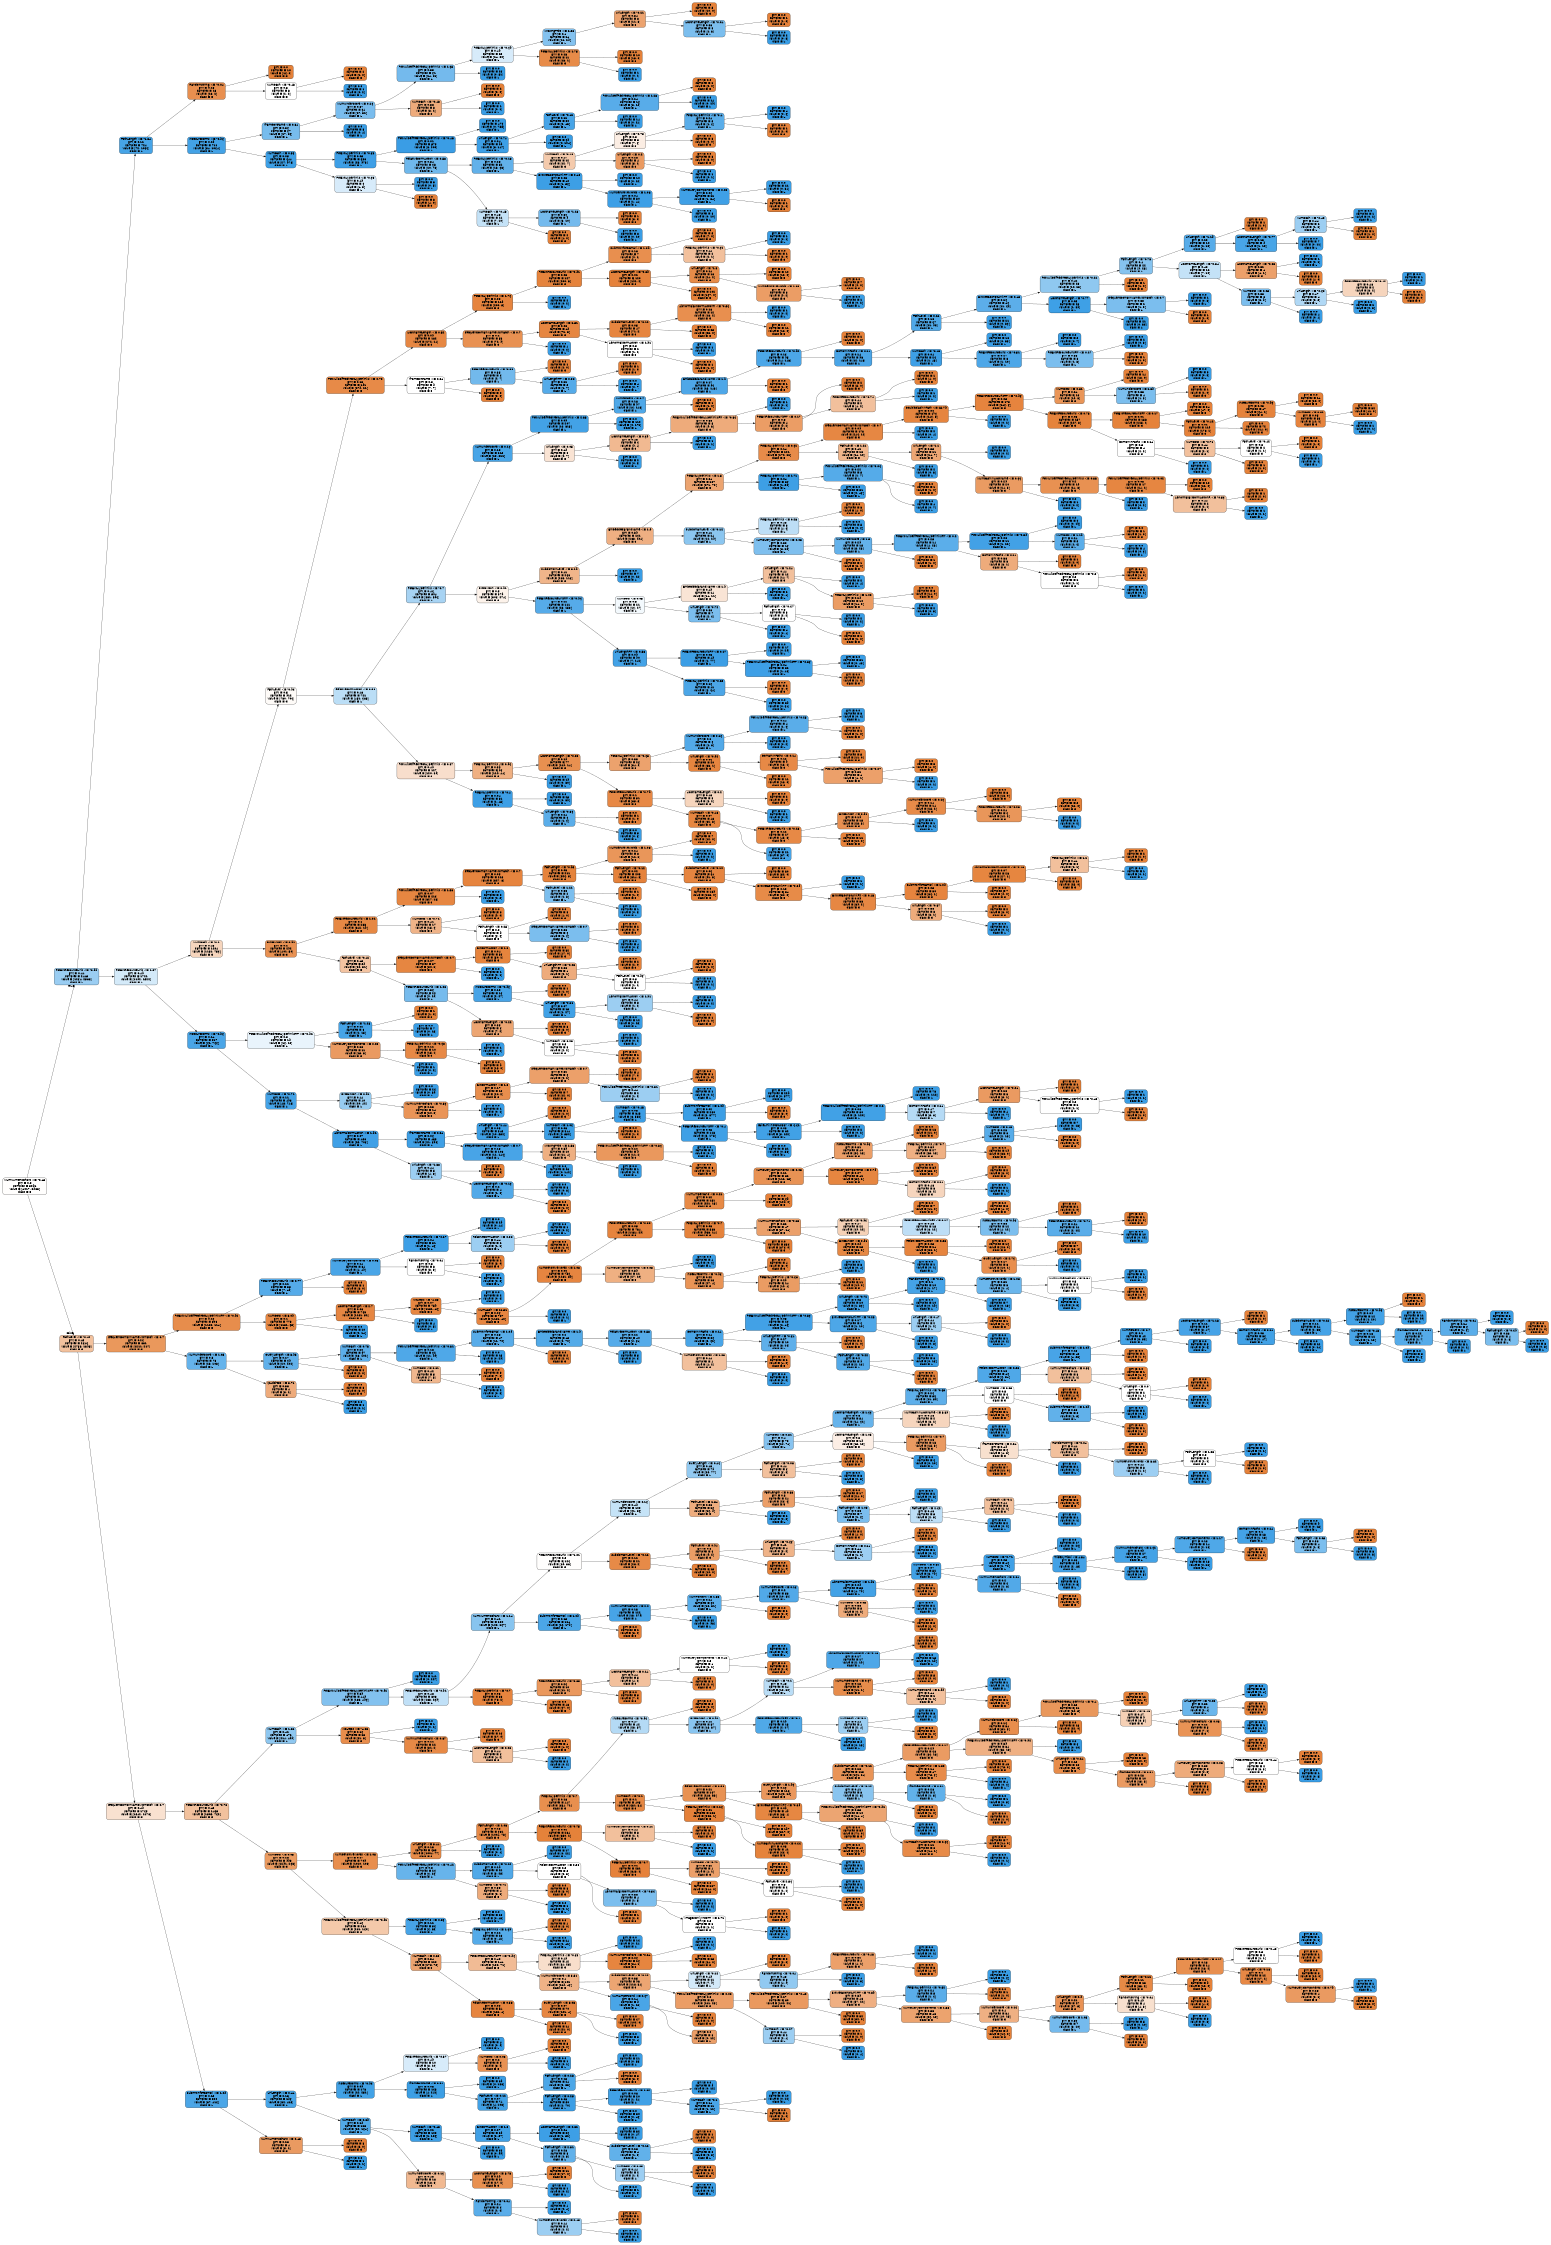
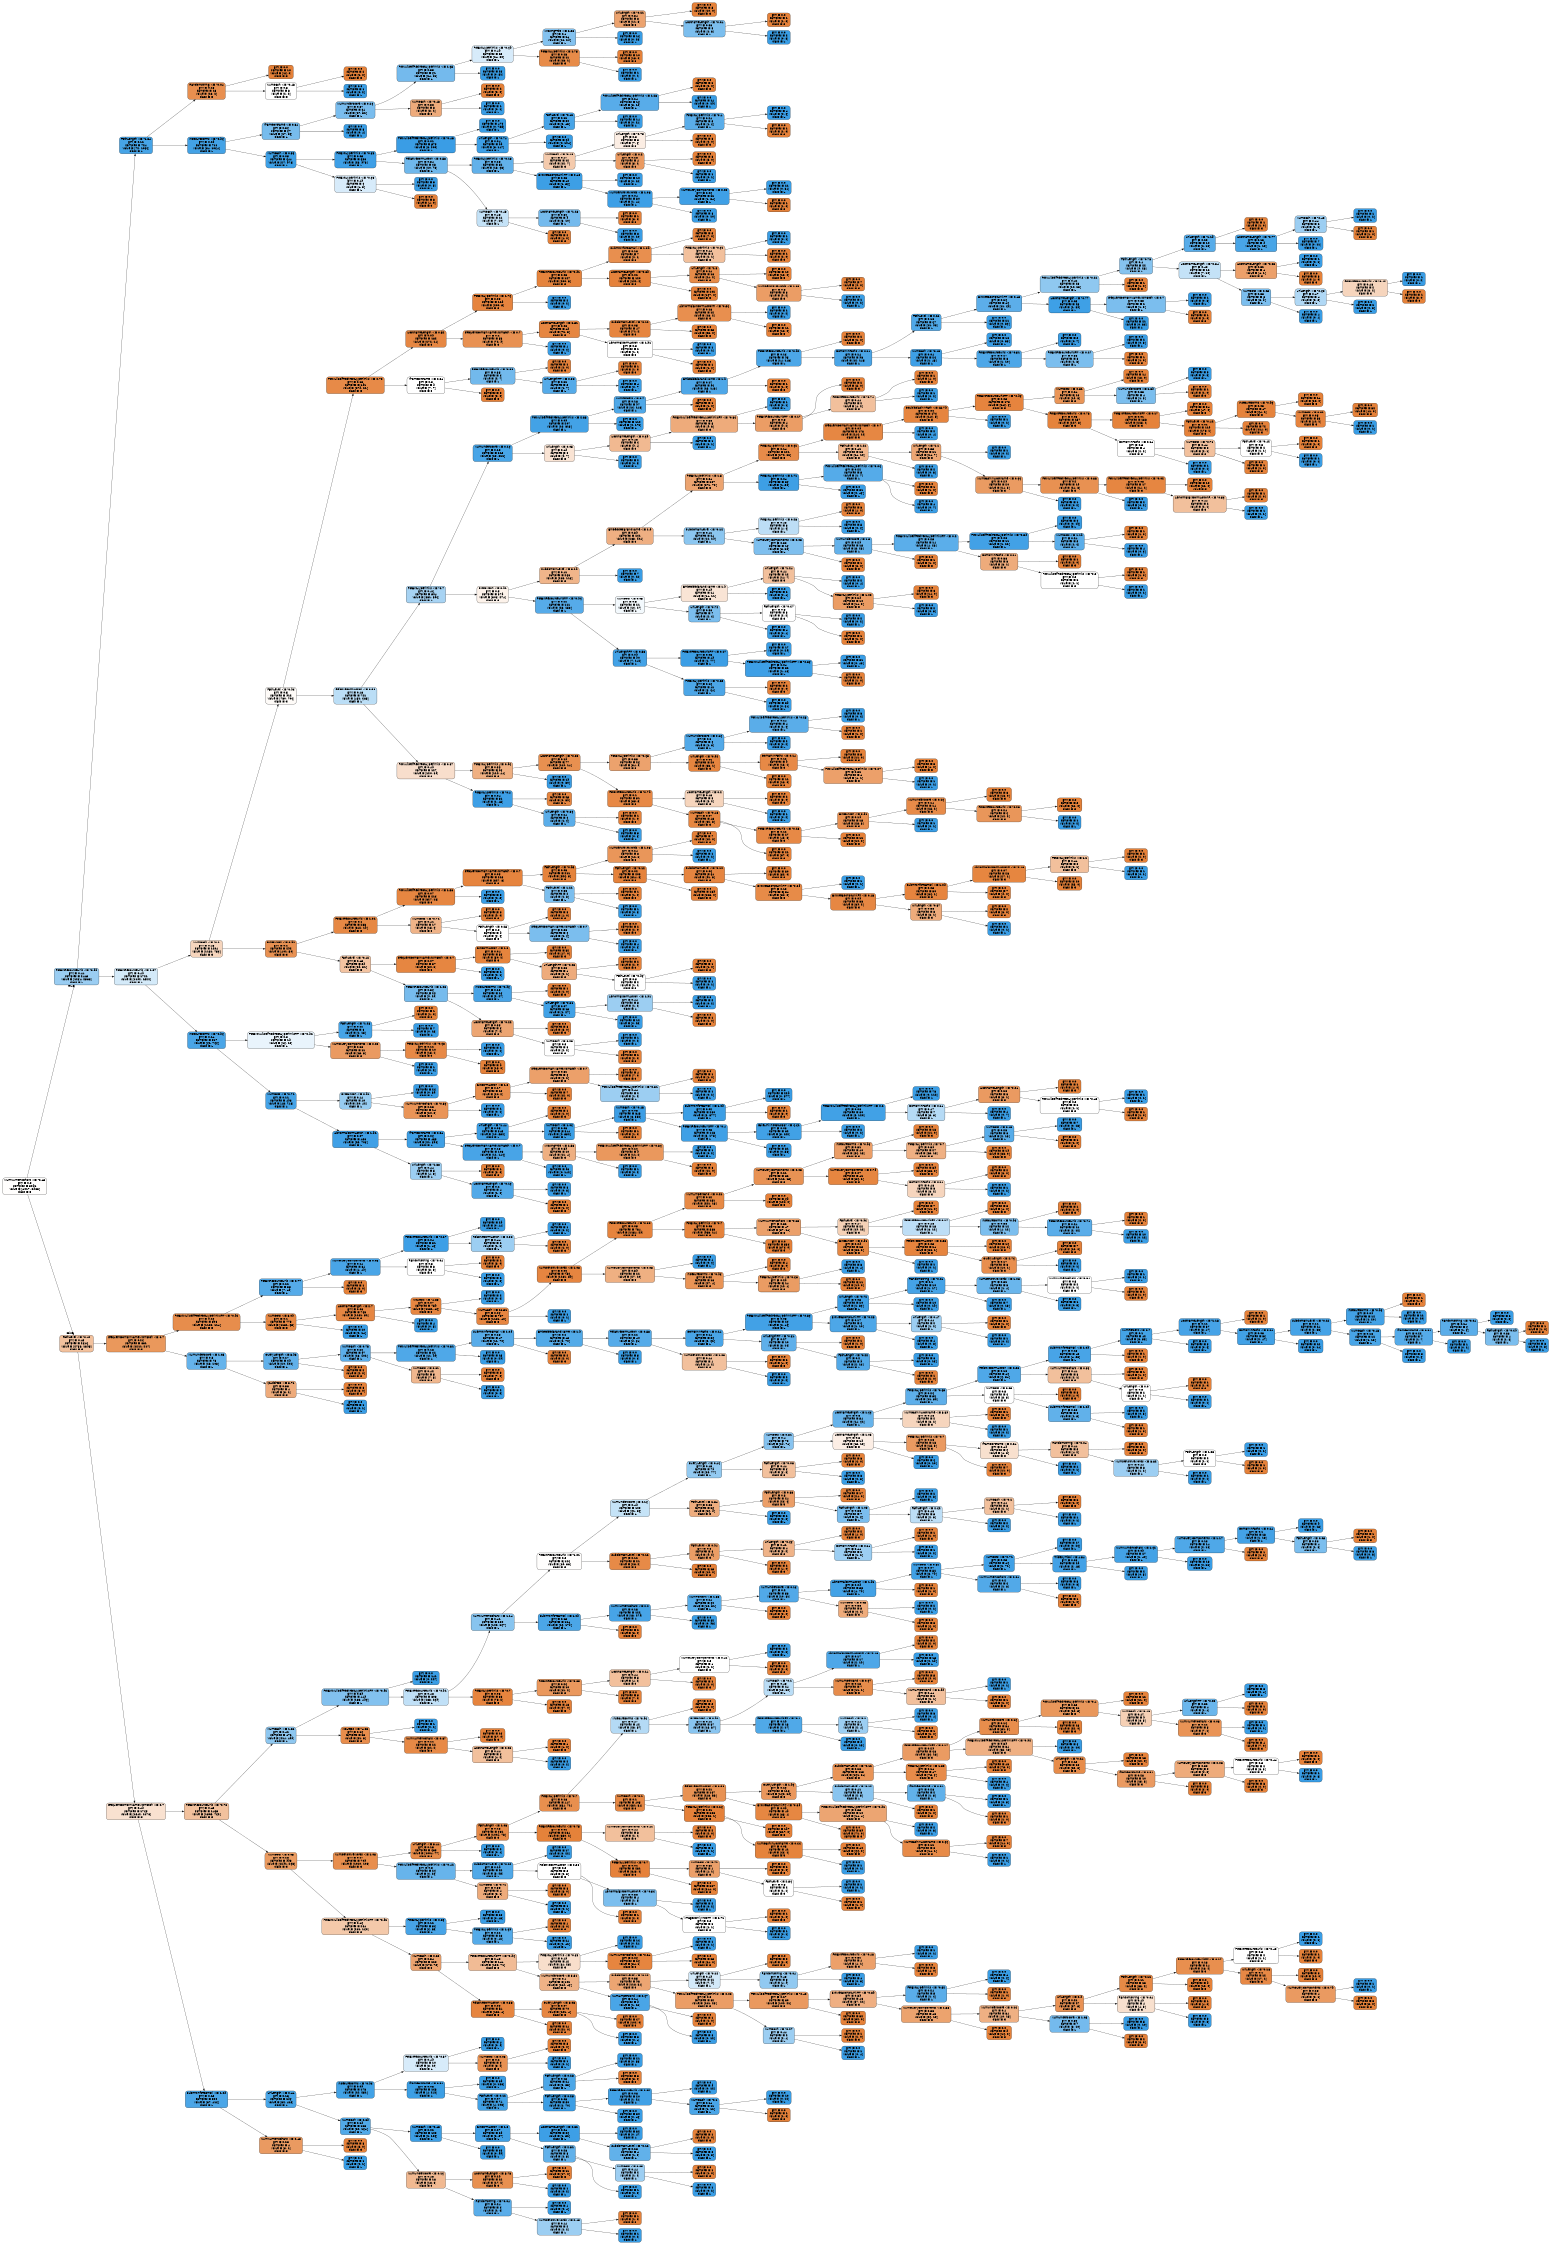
node "gini = 0.0 samples = 16 value = [0, 26] class = L": added
node "gini = 0.0 samples = 15 value = [22, 0] class = C": label "gini = 0.0 samples = 15 value = [22, 0] class = C" -> "gini = 0.0 samples = 15 value = [22, 0] value = C"
node "gini = 0.0 samples = 25 value = [0, 39] class = L": fillcolor #399de5 -> #e68640
node "gini = 0.0 samples = 21 value = [37, 0] class = C": fillcolor #45a3e7 -> #e58139
node "gini = 0.0 samples = 8 value = [0, 12] class = L": fillcolor #eb9e67 -> #399de5
